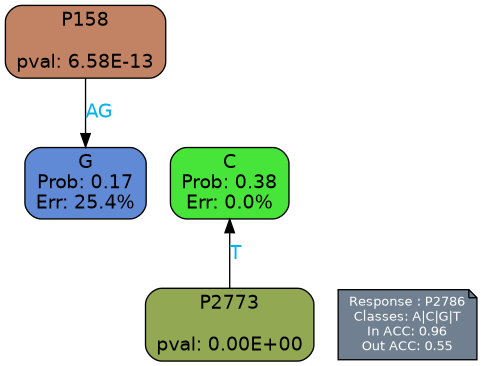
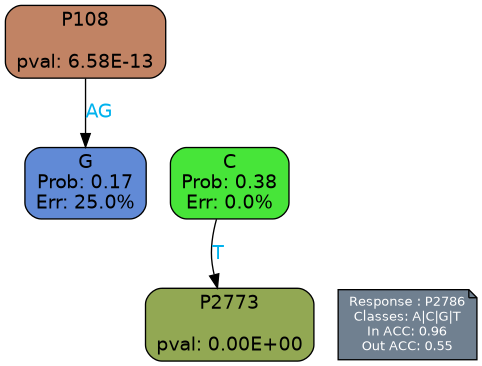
node "P158 pval: 6.58E-13": label "P158 pval: 6.58E-13" -> "P108 pval: 6.58E-13"
node "G Prob: 0.17 Err: 25.4%": label "G Prob: 0.17 Err: 25.4%" -> "G Prob: 0.17 Err: 25.0%"
edge "P2773 pval: 0.00E+00" -> "C Prob: 0.38 Err: 0.0%": reversed
